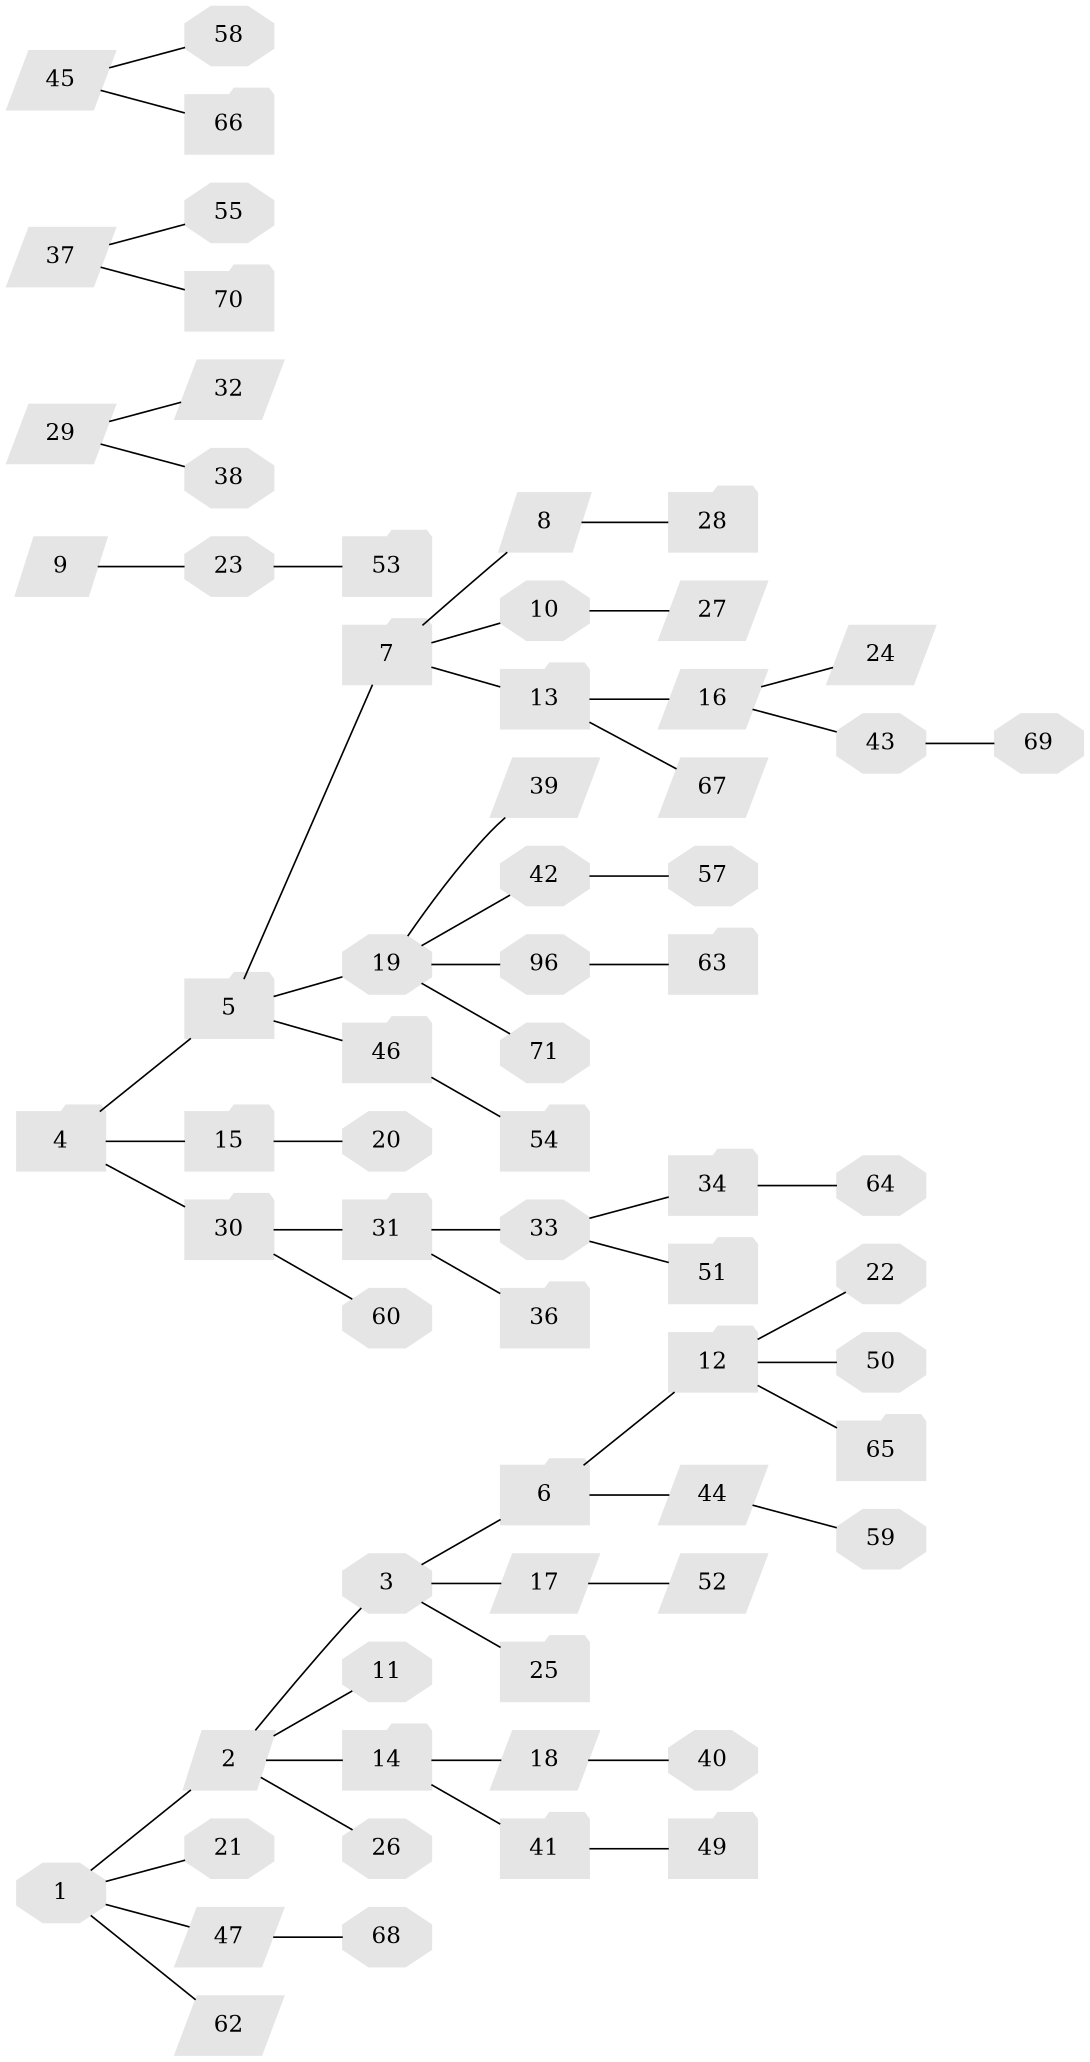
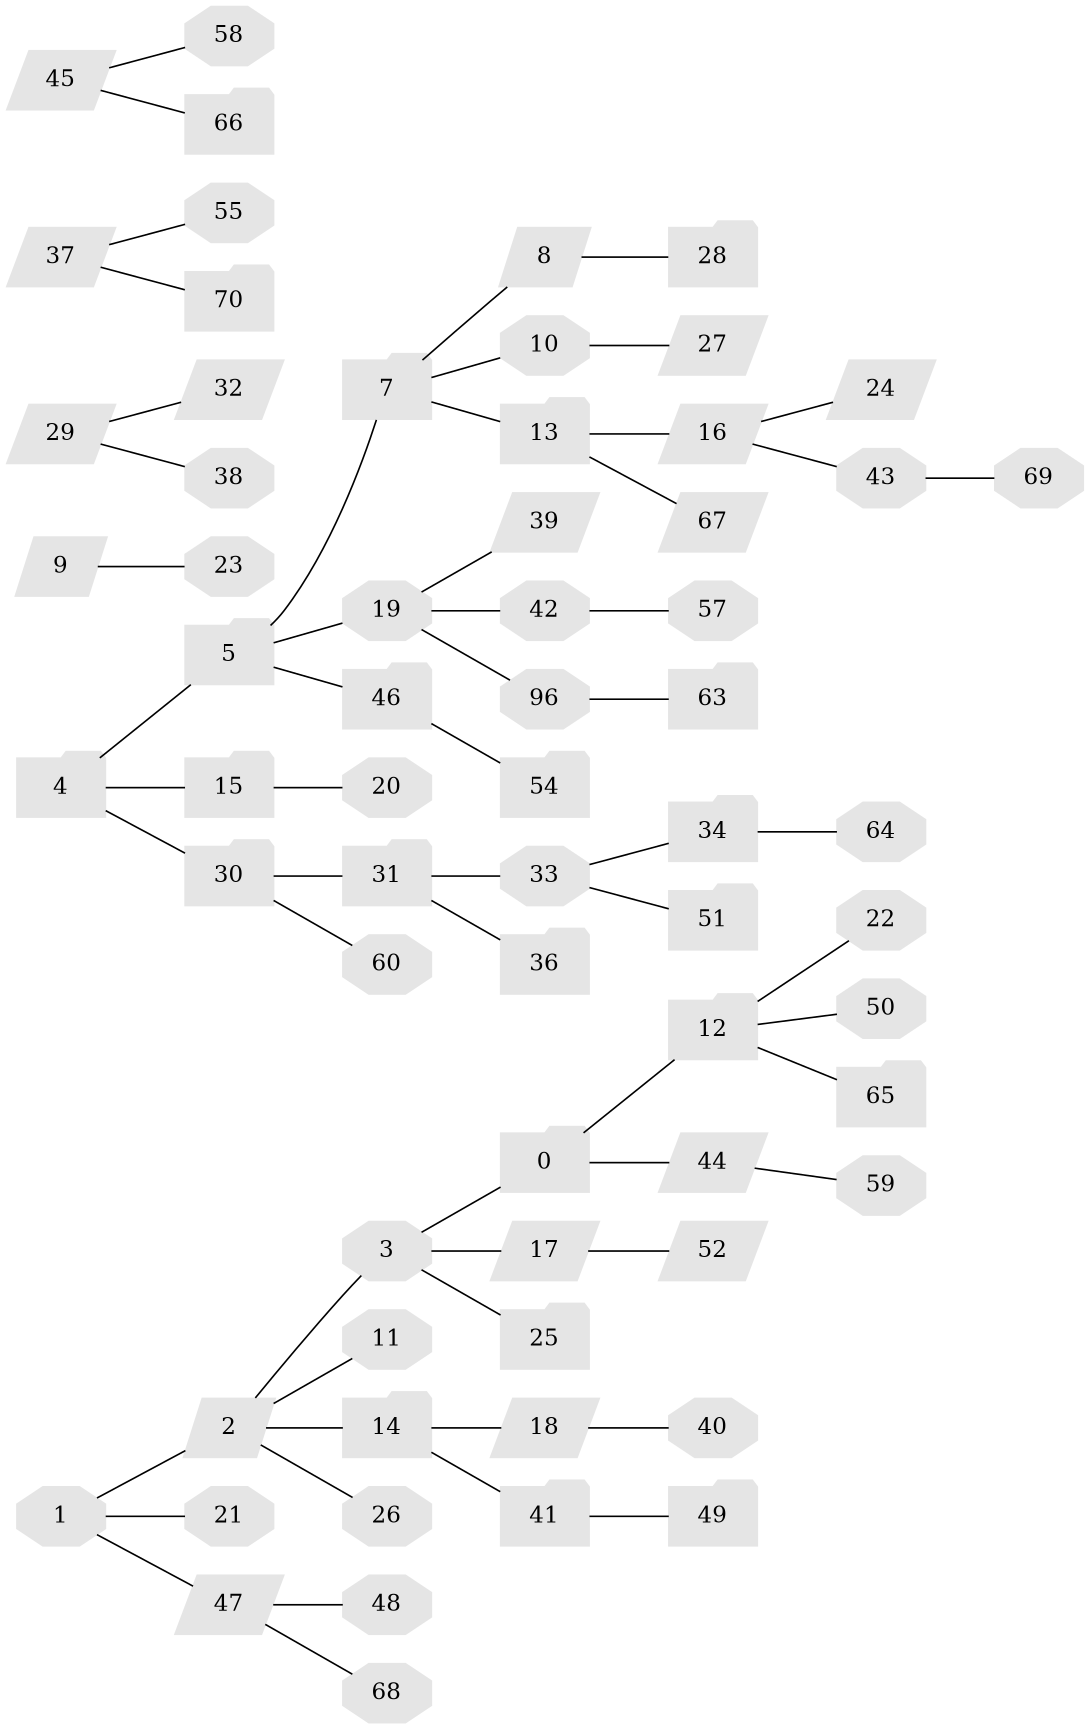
node "53": removed
node "71": removed
node "6": label "6" -> "0"
node "48": added
node "62": removed
